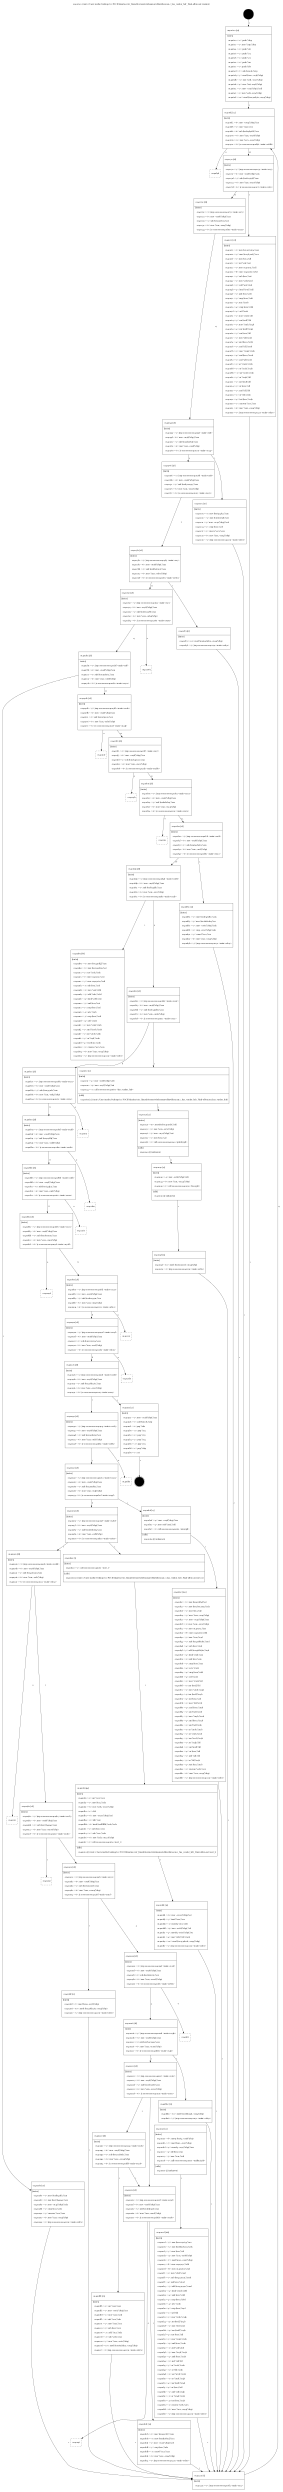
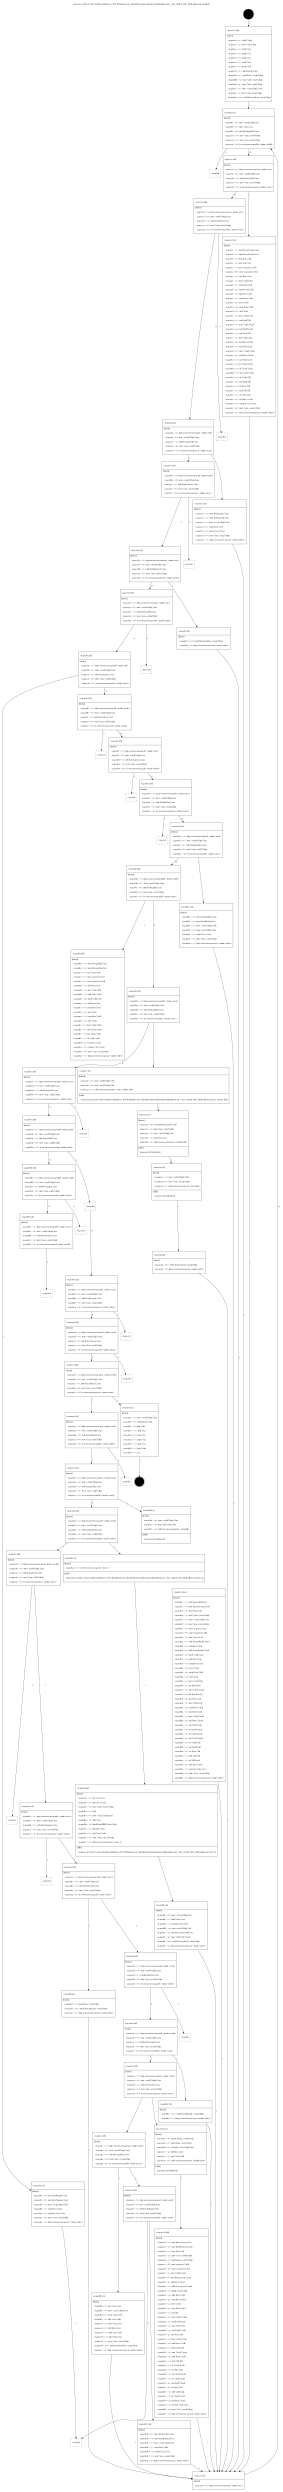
node "0x401be9": added
node "0x402013": added
edge "0x4018d2 [28]" -> "0x4018ee [28]": now "0x4021ba" -> "0x4018ee [28]"
edge "0x401b0f [13]" -> "0x401b1c [160]": removed, label "1"
edge "0x401a22 [28]" -> "0x401a5a [28]": now "0x401a22 [28]" -> "0x401cae [31]"
edge "0x401a80 [30]" -> "0x40223e [5]": now "0x401a80 [30]" -> "0x401a76"
